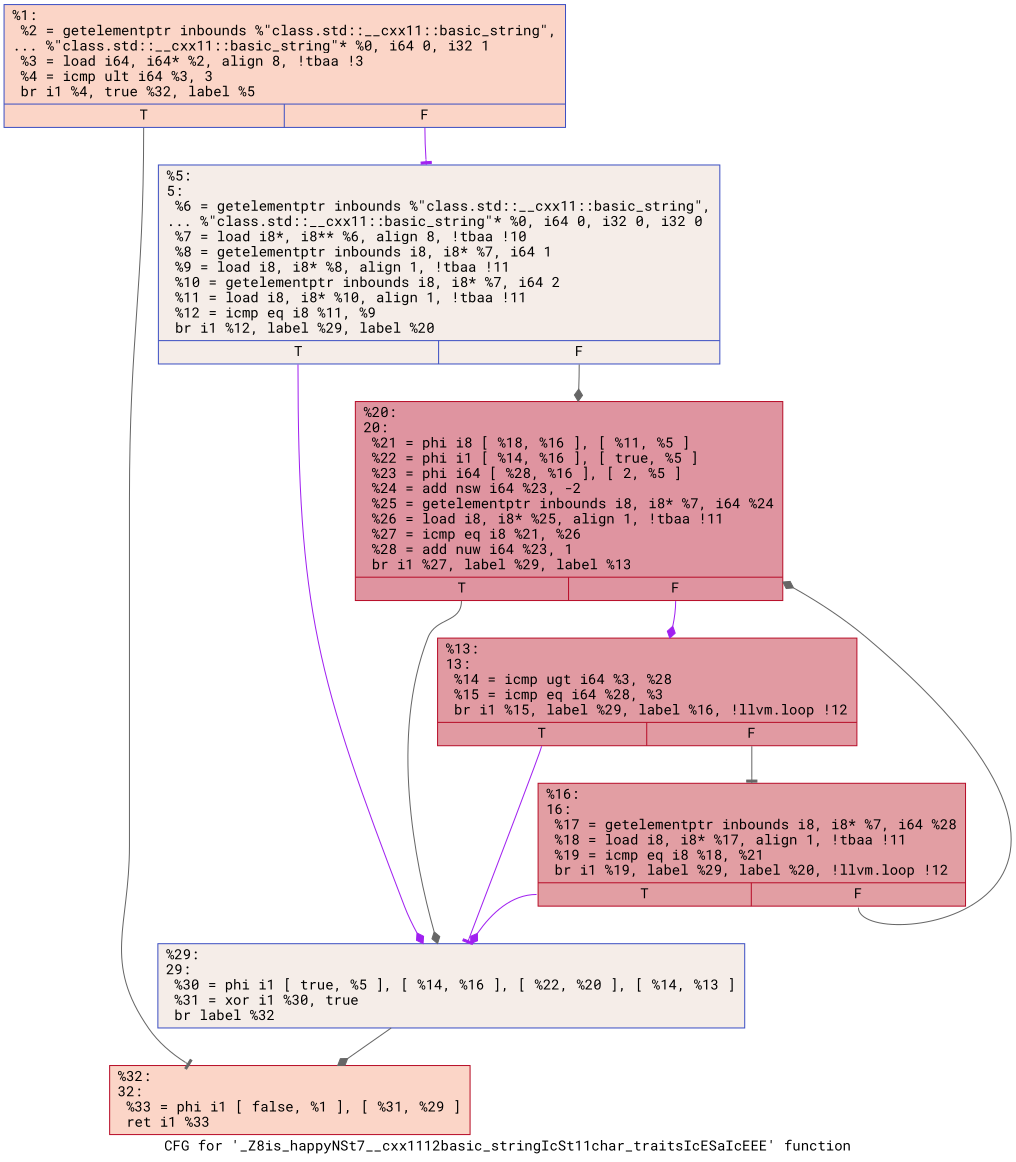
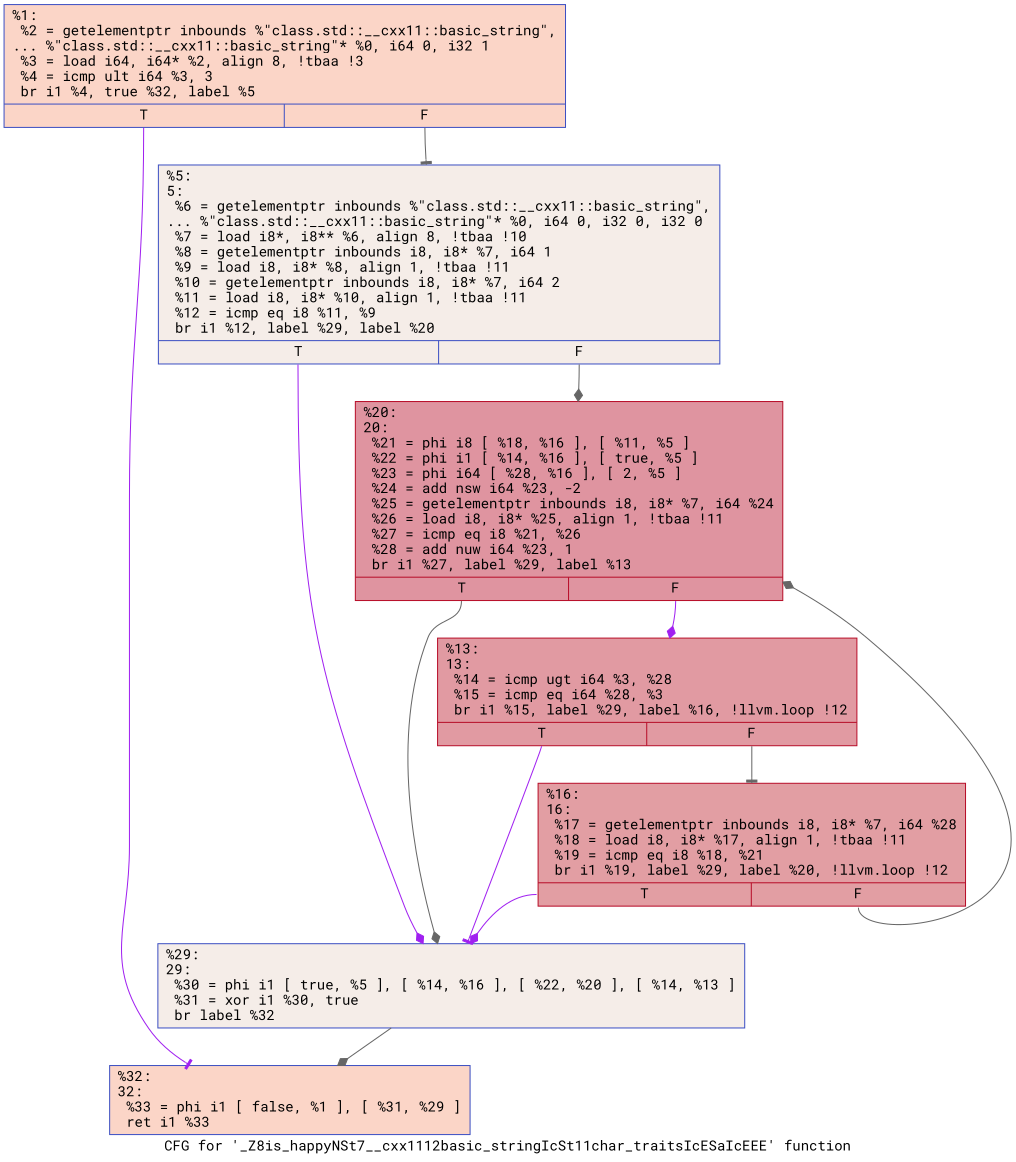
edge "%1:" -> "%5:": color purple -> gray40
edge "%1:" -> "%32:": color gray40 -> purple
node "%32:": color #b70d28ff -> #3d50c3ff
